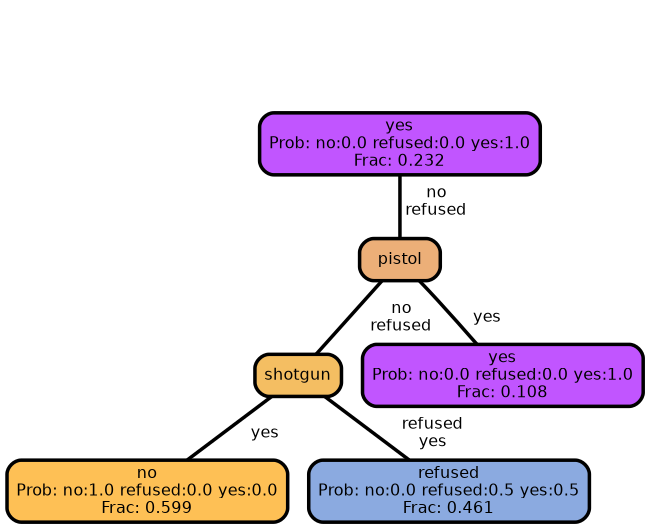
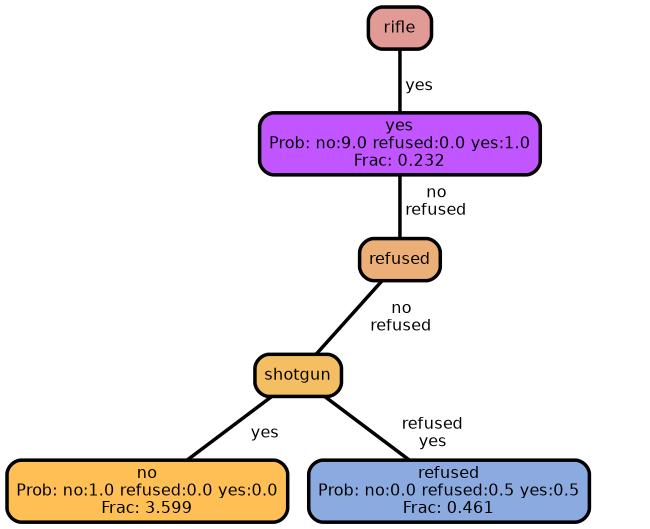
node "rifle": added
node "yes Prob: no:0.0 refused:0.0 yes:1.0 Frac: 0.232": label "yes Prob: no:0.0 refused:0.0 yes:1.0 Frac: 0.232" -> "yes Prob: no:9.0 refused:0.0 yes:1.0 Frac: 0.232"
node "pistol": label "pistol" -> "refused"
node "yes Prob: no:0.0 refused:0.0 yes:1.0 Frac: 0.108": removed
node "no Prob: no:1.0 refused:0.0 yes:0.0 Frac: 0.599": label "no Prob: no:1.0 refused:0.0 yes:0.0 Frac: 0.599" -> "no Prob: no:1.0 refused:0.0 yes:0.0 Frac: 3.599"
